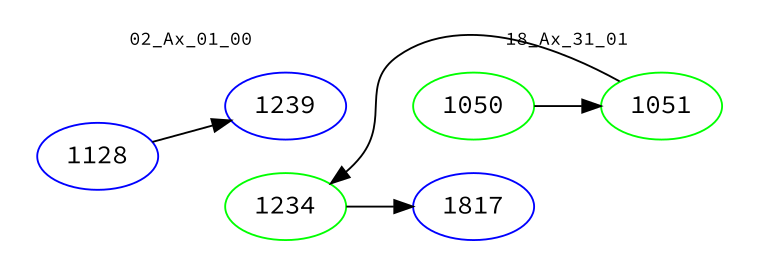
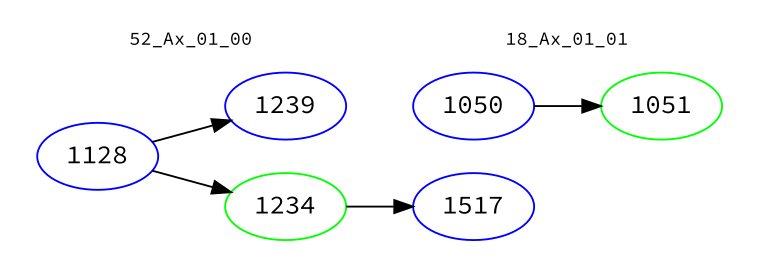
edge "1051" -> "1234": now "1128" -> "1234"
cluster "02_Ax_01_00": label "02_Ax_01_00" -> "52_Ax_01_00"
cluster "18_Ax_31_01": label "18_Ax_31_01" -> "18_Ax_01_01"
node "1050": color green -> blue
node "1817": label "1817" -> "1517"
